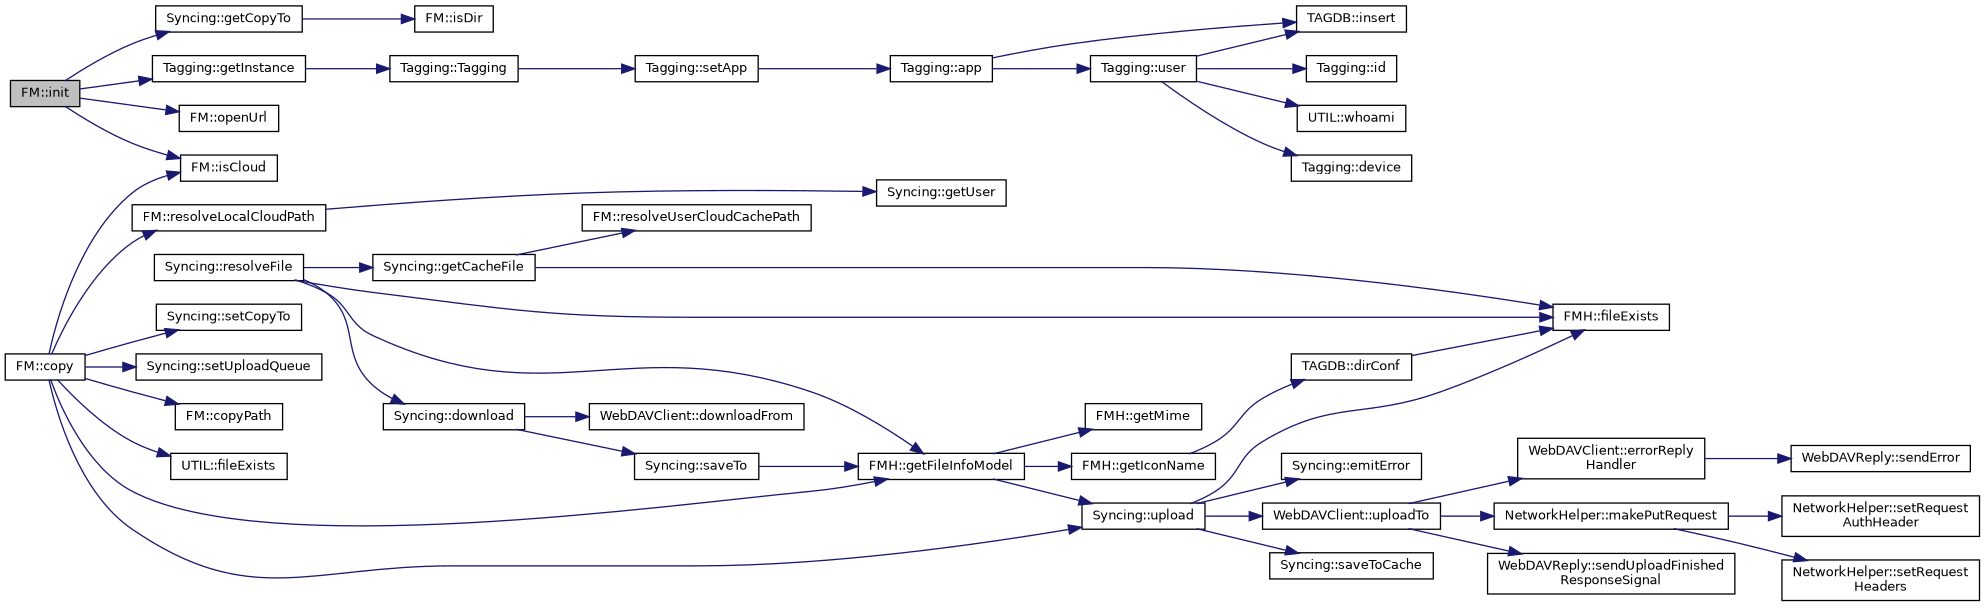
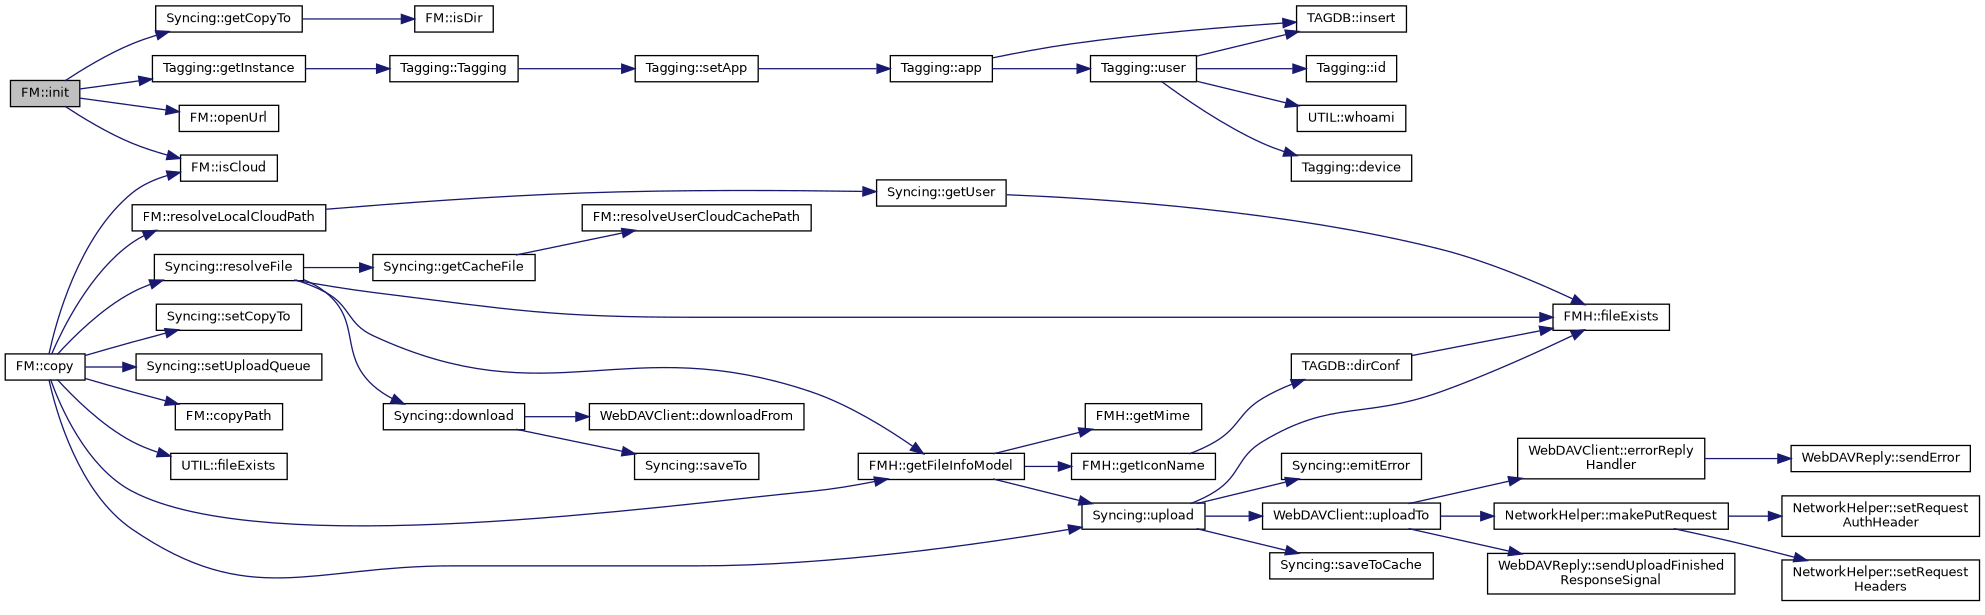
edge "Syncing::getCacheFile" -> "FMH::fileExists": now "Syncing::getUser" -> "FMH::fileExists"
edge "FM::copy" -> "Syncing::resolveFile": added
edge "Syncing::saveTo" -> "FMH::getFileInfoModel": removed
